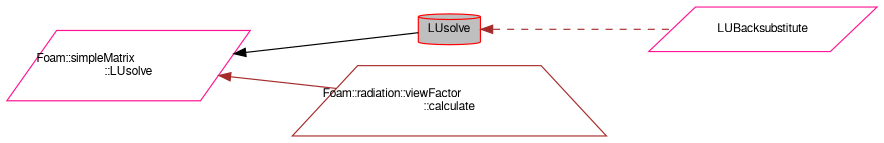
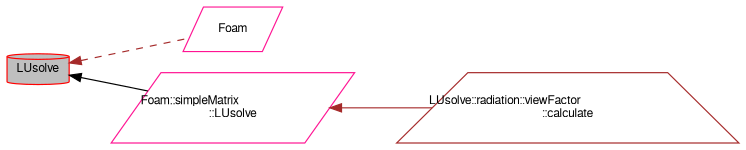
node "LUBacksubstitute": label "LUBacksubstitute" -> "Foam"
edge "LUsolve" -> "Foam::simpleMatrix ::LUsolve": reversed
node "Foam::radiation::viewFactor ::calculate": label "Foam::radiation::viewFactor ::calculate" -> "LUsolve::radiation::viewFactor ::calculate"
